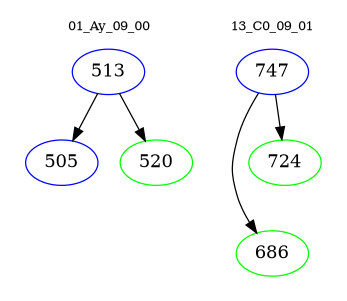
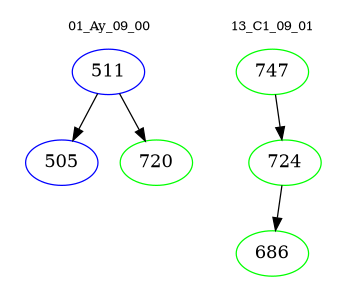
cluster "13_C0_09_01": label "13_C0_09_01" -> "13_C1_09_01"
node "513": label "513" -> "511"
node "747": color blue -> green
edge "747" -> "686": now "724" -> "686"
node "520": label "520" -> "720"
